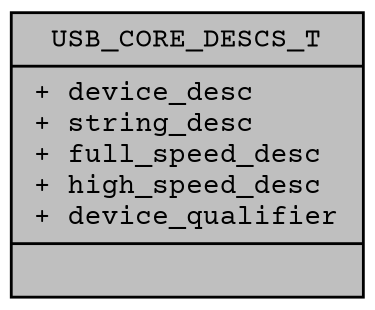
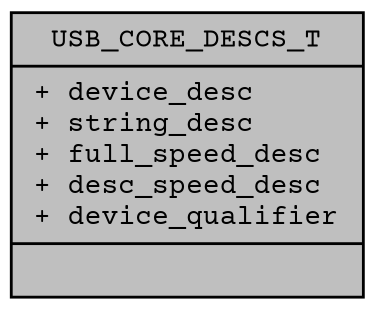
node "USB_CORE_DESCS_T": text "+ high_speed_desc" -> "+ desc_speed_desc"
